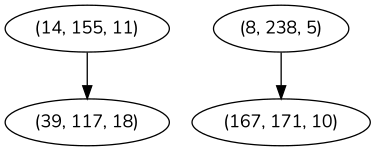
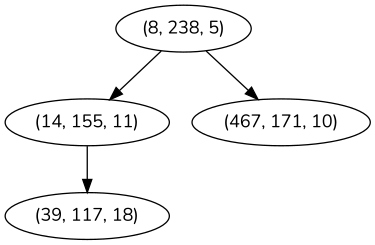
edge "(8, 238, 5)" -> "(14, 155, 11)": added
node "(167, 171, 10)": label "(167, 171, 10)" -> "(467, 171, 10)"
